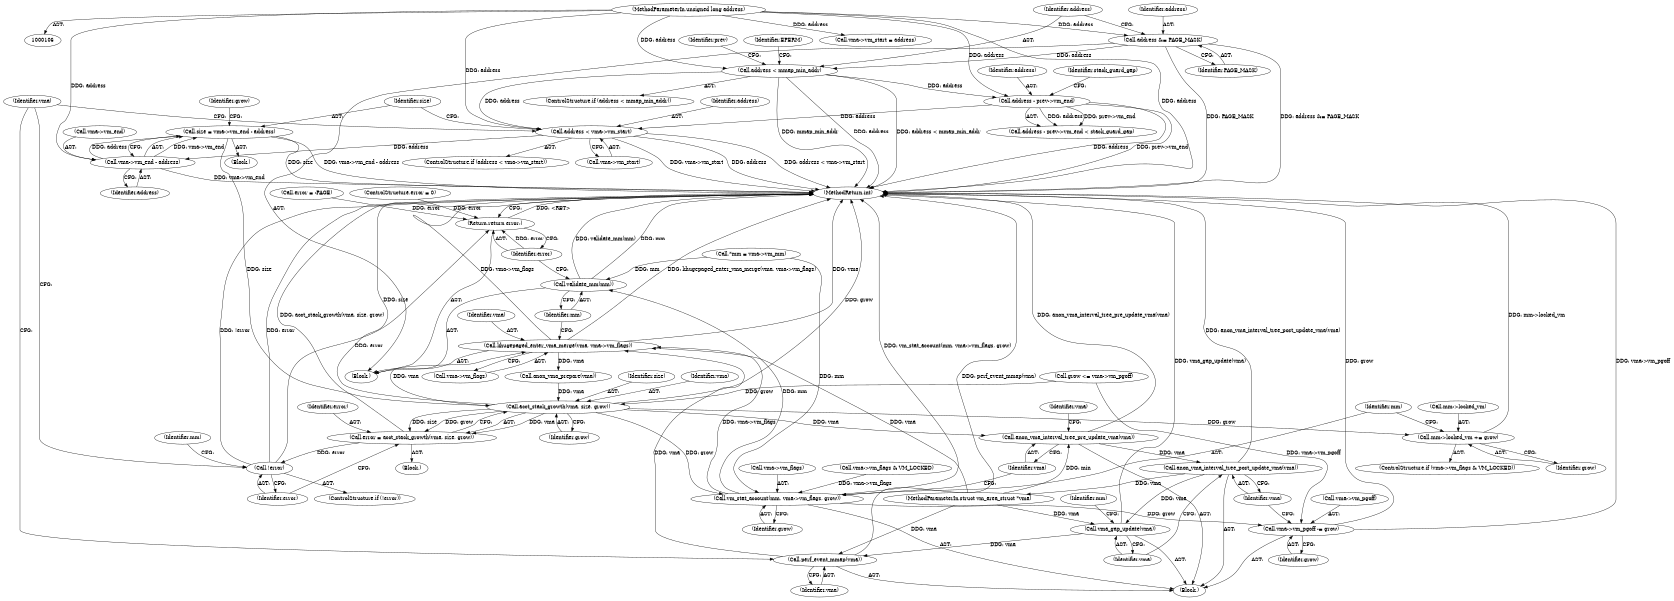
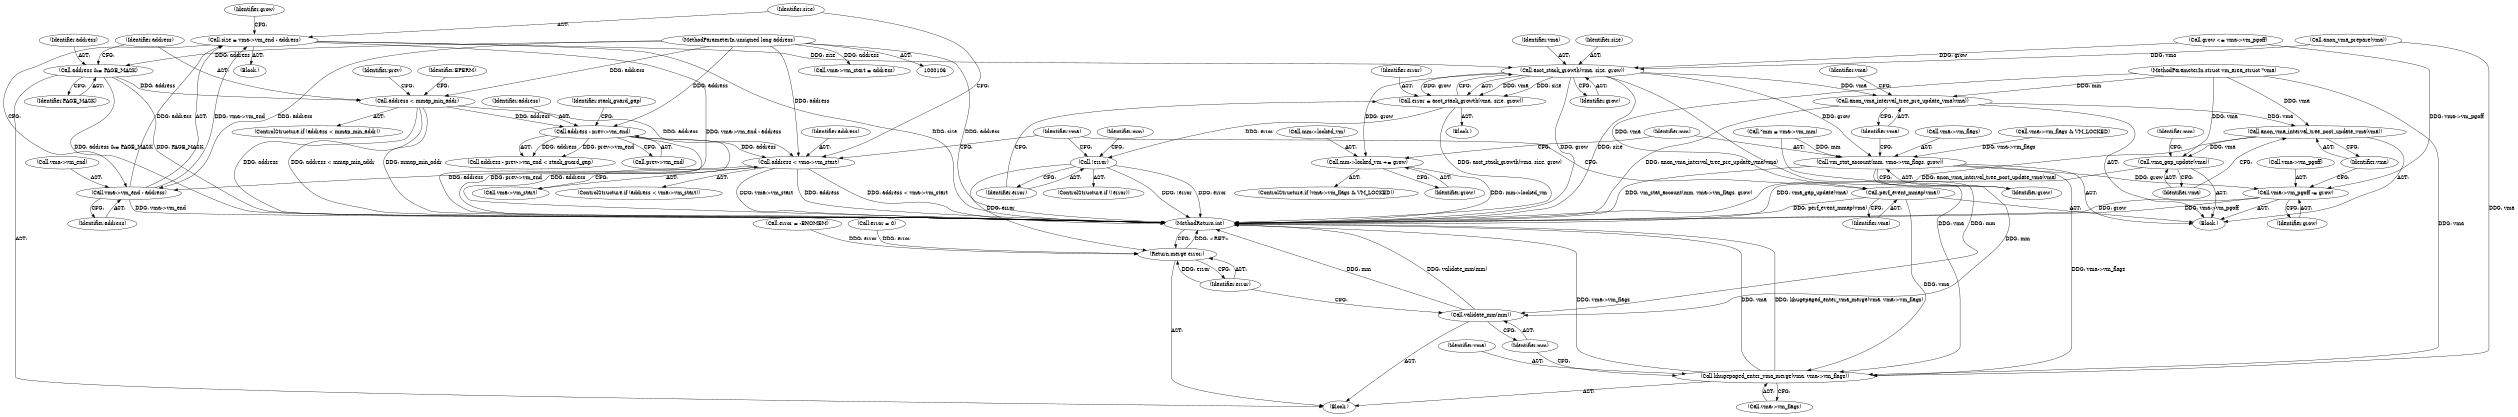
node "(Call,prev->vm_end)": added
node "(Call,error = -PAGE)": label "(Call,error = -PAGE)" -> "(Call,error = -ENOMEM)"
node "(ControlStructure,error = 0)": label "(ControlStructure,error = 0)" -> "(Call,error = 0)"
node "(Return,return error;)": label "(Return,return error;)" -> "(Return,merge error;)"
edge "(Call,khugepaged_enter_vma_merge(vma, vma->vm_flags))" -> "(Call,anon_vma_prepare(vma))": reversed
edge "(Call,anon_vma_interval_tree_post_update_vma(vma))" -> "(MethodParameterIn,struct vm_area_struct *vma)": reversed
edge "(Call,vma_gap_update(vma))" -> "(Call,perf_event_mmap(vma))": removed, label "DDG: vma"
